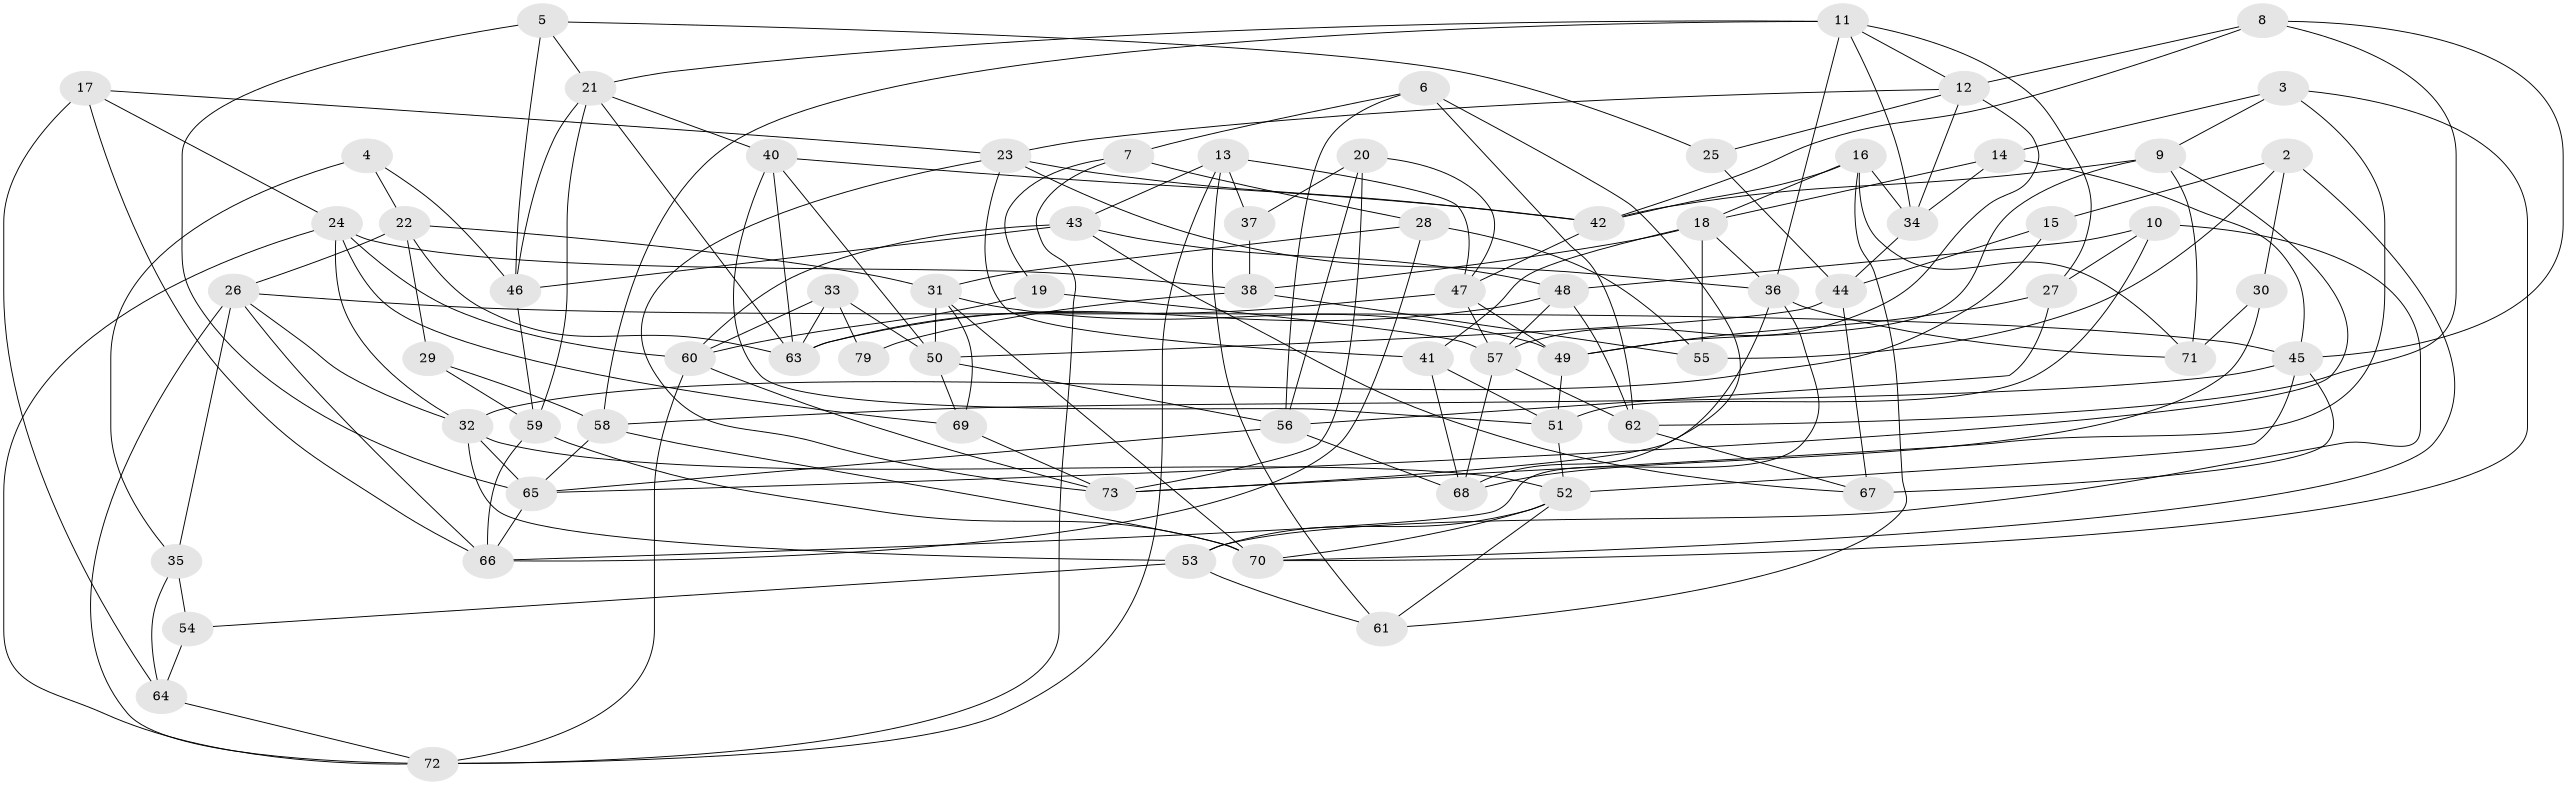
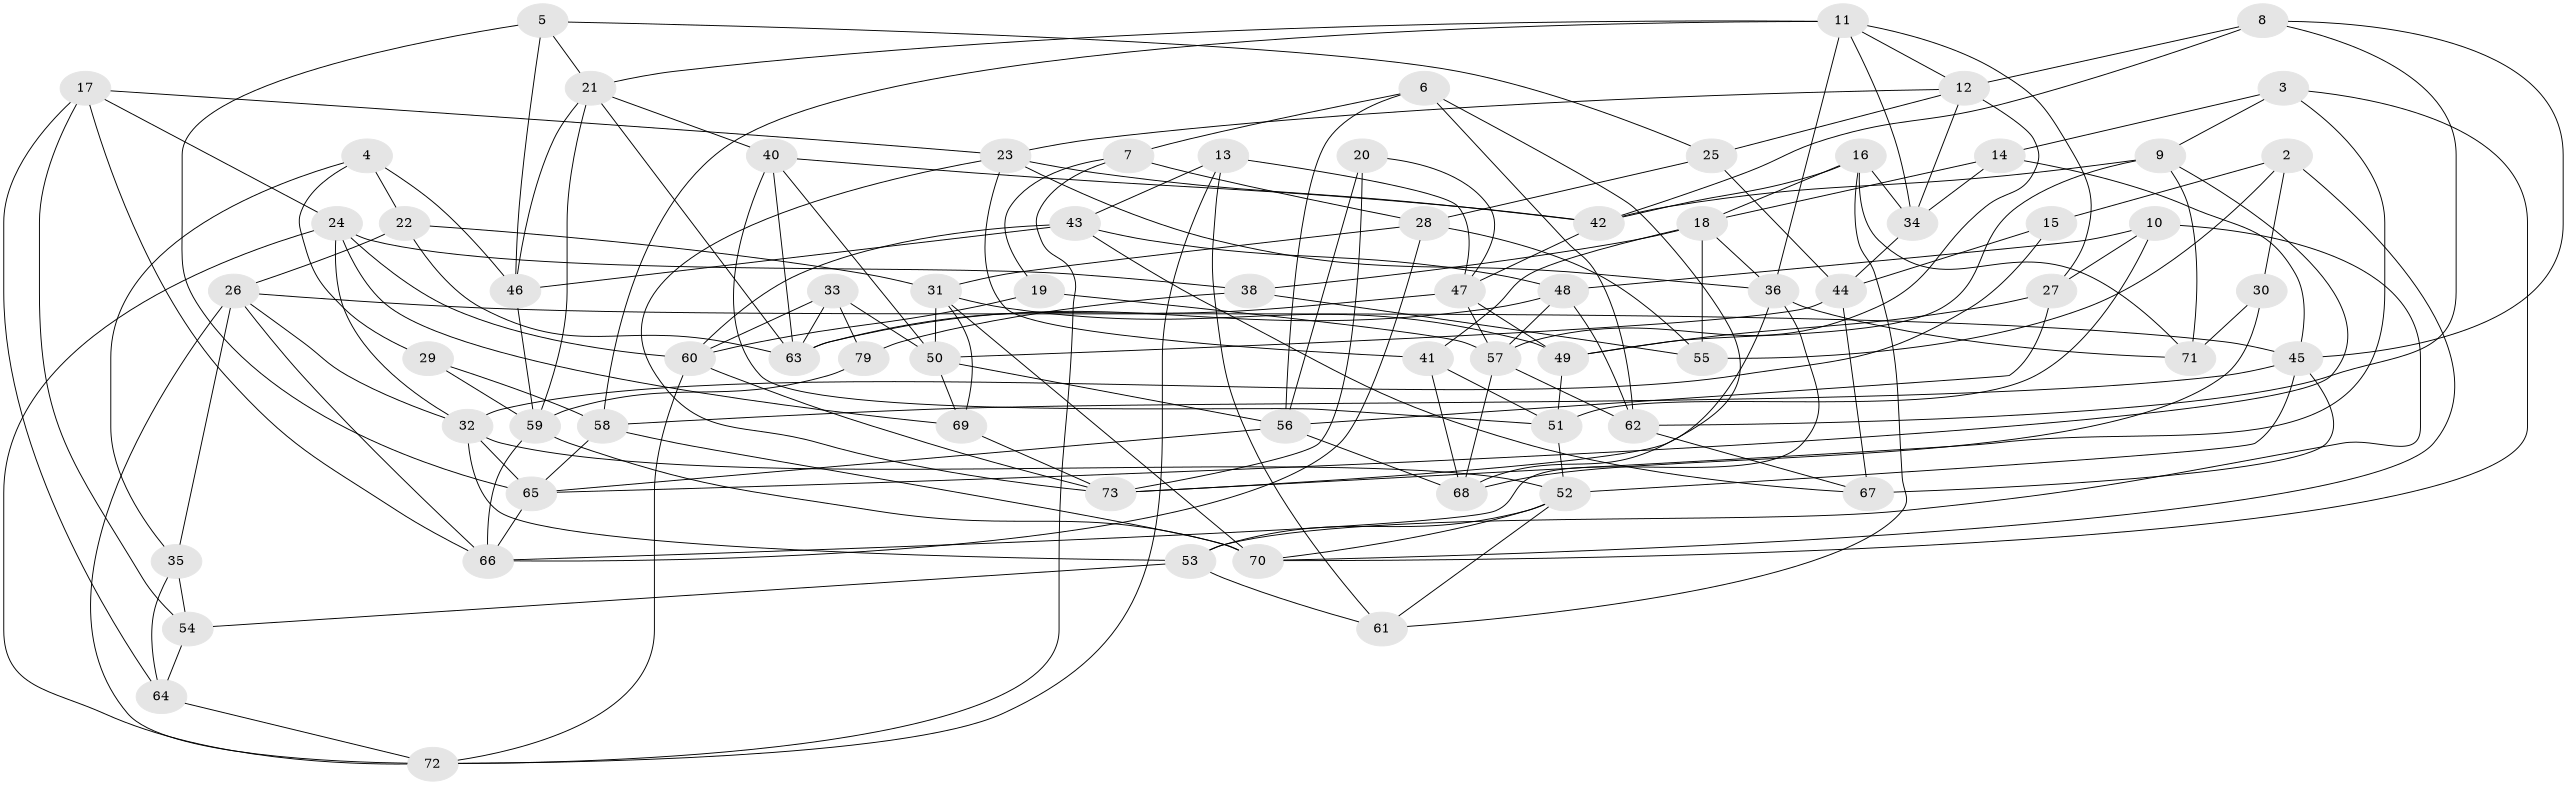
edge "25" -- "28": added
node "37": removed
edge "22" -- "29": now "4" -- "29"
edge "17" -- "54": added
edge "79" -- "59": added
